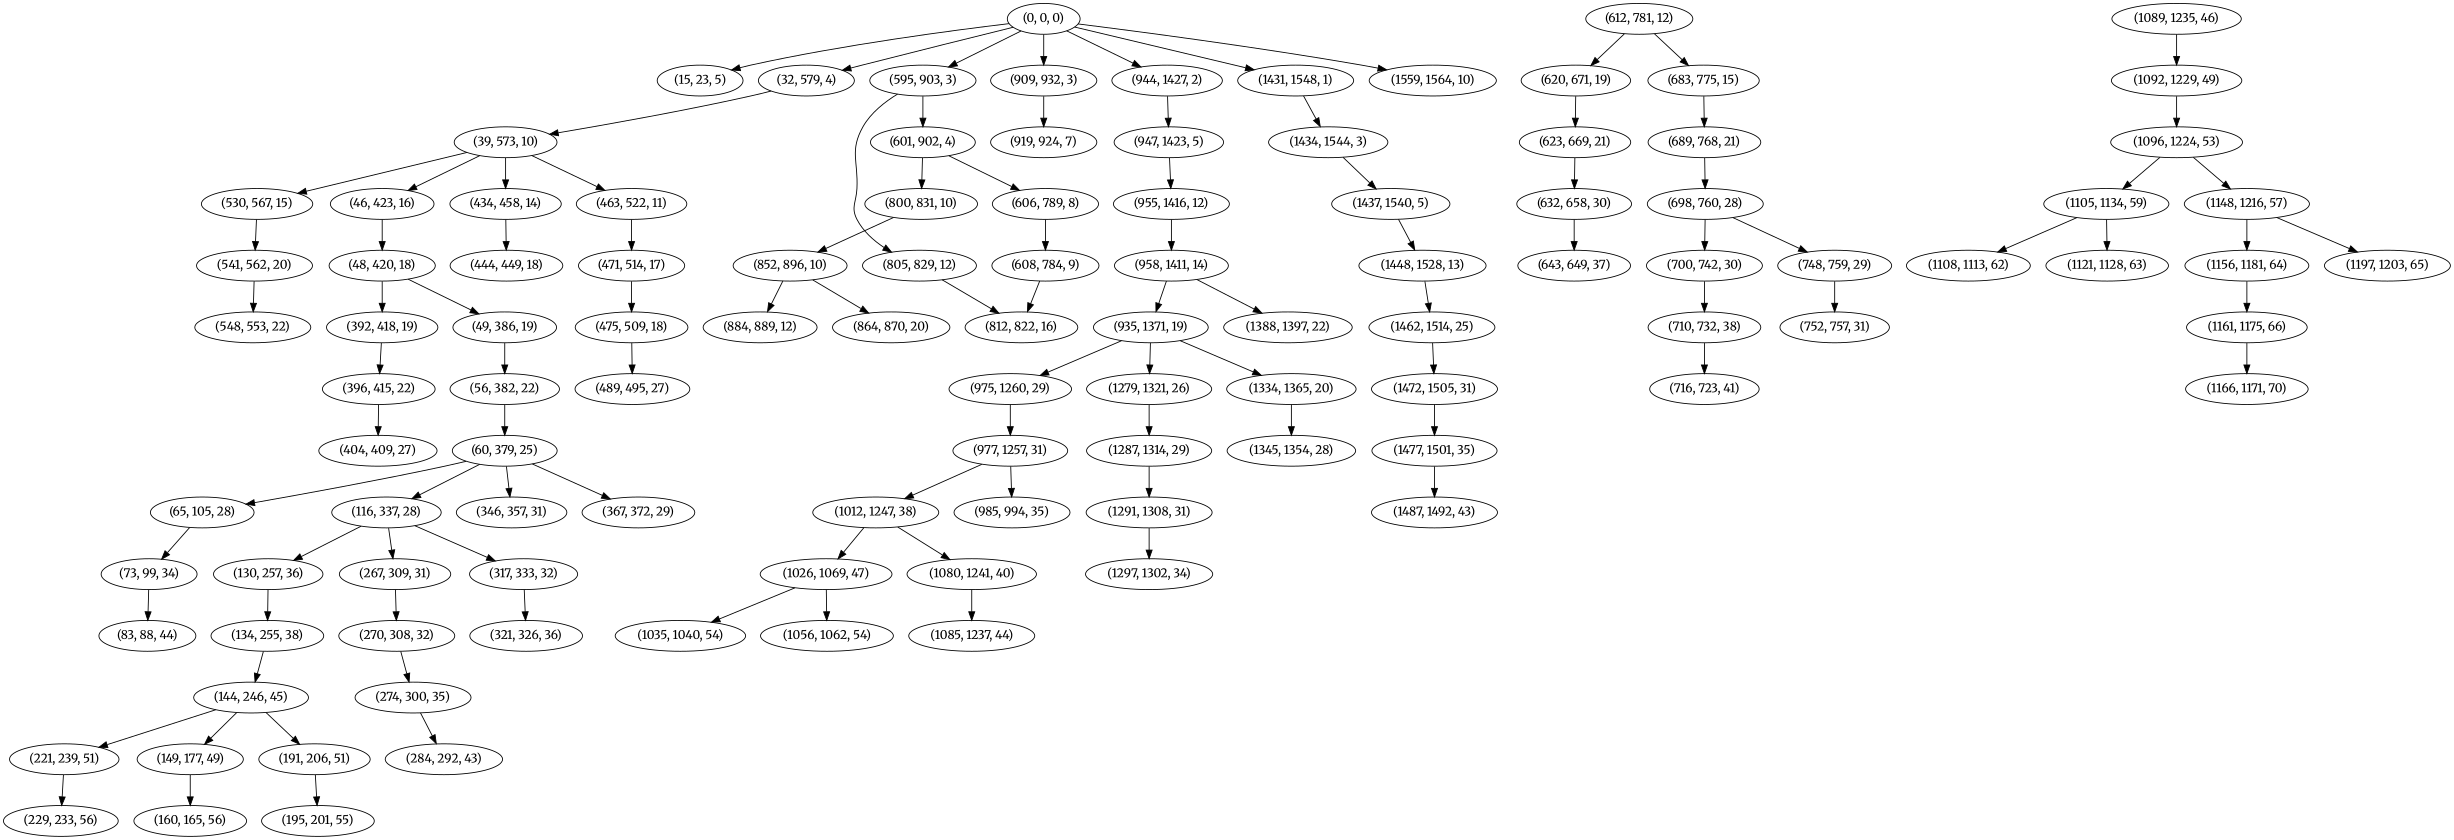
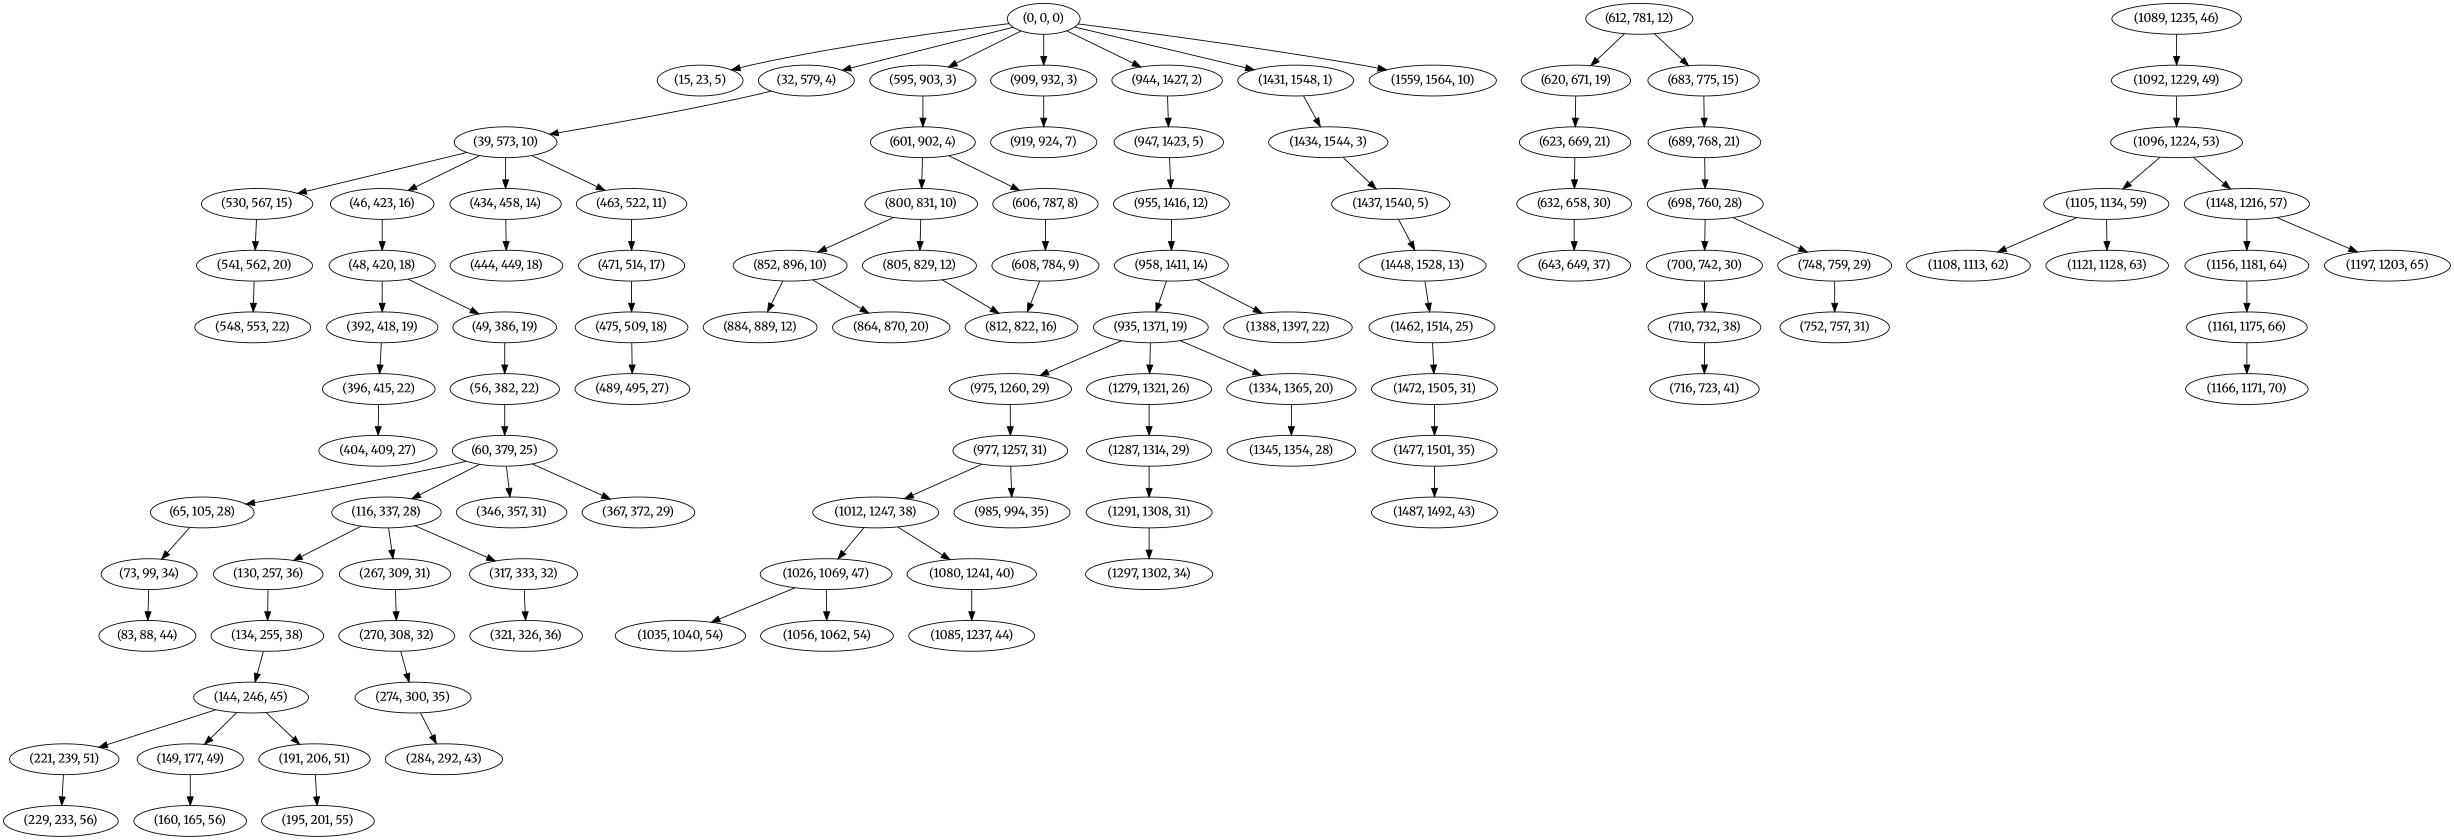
edge "(595, 903, 3)" -> "(805, 829, 12)": now "(800, 831, 10)" -> "(805, 829, 12)"
node "(606, 789, 8)": label "(606, 789, 8)" -> "(606, 787, 8)"
